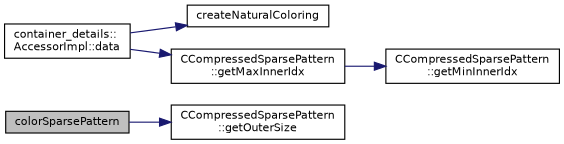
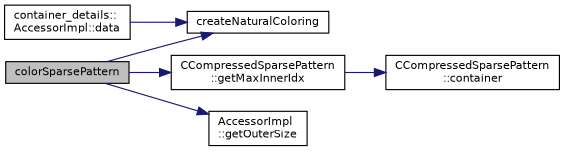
edge "colorSparsePattern" -> "createNaturalColoring": added
edge "container_details:: AccessorImpl::data" -> "CCompressedSparsePattern ::getMaxInnerIdx": now "colorSparsePattern" -> "CCompressedSparsePattern ::getMaxInnerIdx"
node "CCompressedSparsePattern ::getMinInnerIdx": label "CCompressedSparsePattern ::getMinInnerIdx" -> "CCompressedSparsePattern ::container"
node "CCompressedSparsePattern ::getOuterSize": label "CCompressedSparsePattern ::getOuterSize" -> "AccessorImpl ::getOuterSize"
